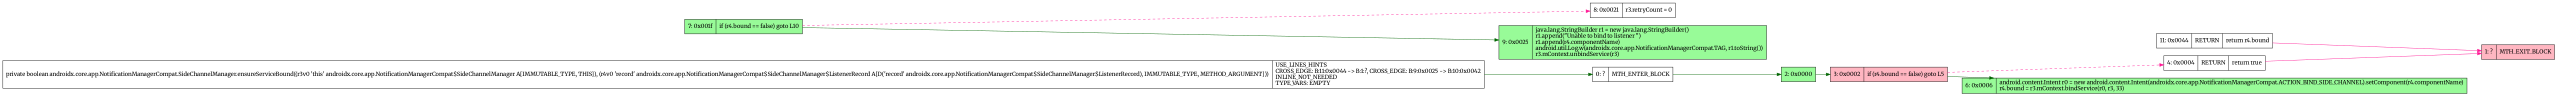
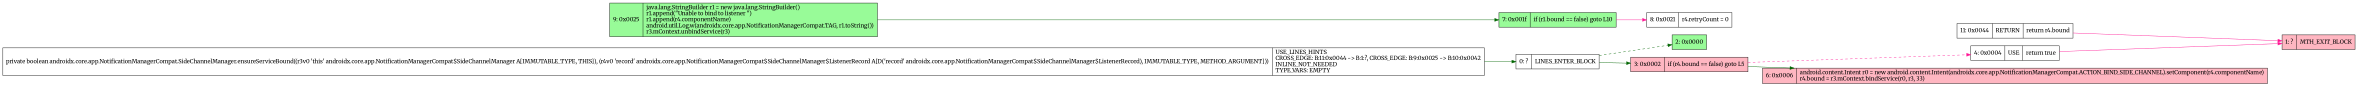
node "8: 0x0021": text "r3.retryCount = 0" -> "r4.retryCount = 0"
edge "7: 0x001f" -> "8: 0x0021": style dashed -> solid
node "7: 0x001f": text "if (r4.bound == false) goto L10" -> "if (r1.bound == false) goto L10"
edge "7: 0x001f" -> "9: 0x0025": reversed
node "4: 0x0004": text "RETURN" -> "USE"
node "0: ?": text "MTH_ENTER_BLOCK" -> "LINES_ENTER_BLOCK"
edge "0: ?" -> "2: 0x0000": style solid -> dashed
edge "2: 0x0000" -> "3: 0x0002": now "0: ?" -> "3: 0x0002"
node "6: 0x0006": fillcolor palegreen -> lightpink
